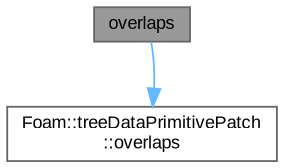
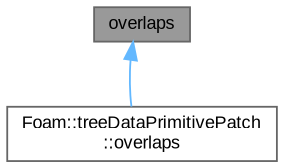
edge "overlaps" -> "Foam::treeDataPrimitivePatch ::overlaps": reversed
